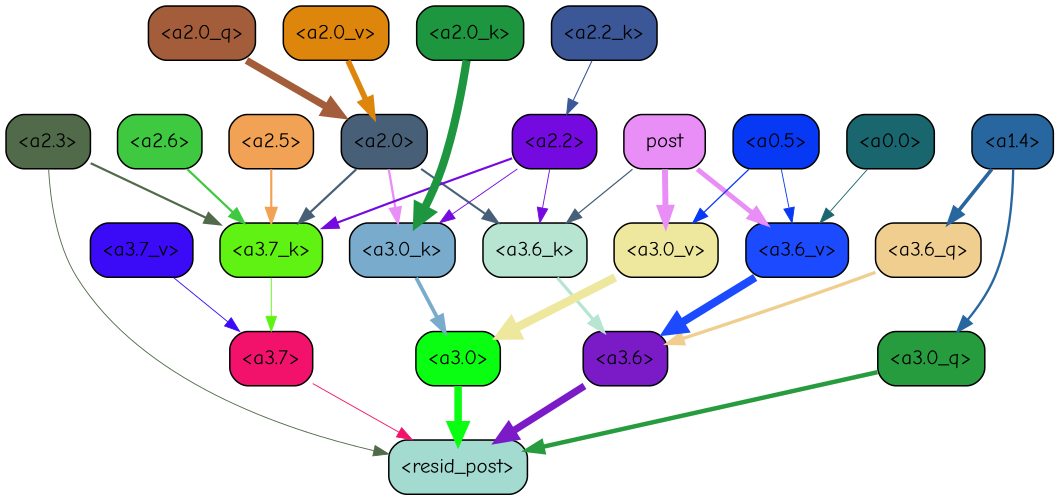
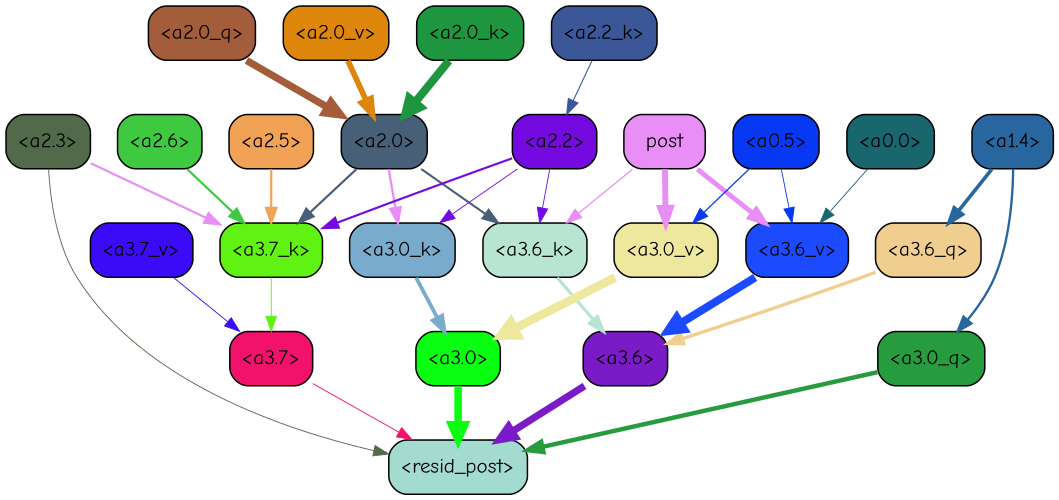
edge "<a2.0_k>" -> "<a3.0_k>": now "<a2.0_k>" -> "<a2.0>"
edge "<a2.3>" -> "<a3.7_k>": color #516b4a -> #e88ef6
edge "post" -> "<a3.6_k>": color #476078 -> #e88ef6
